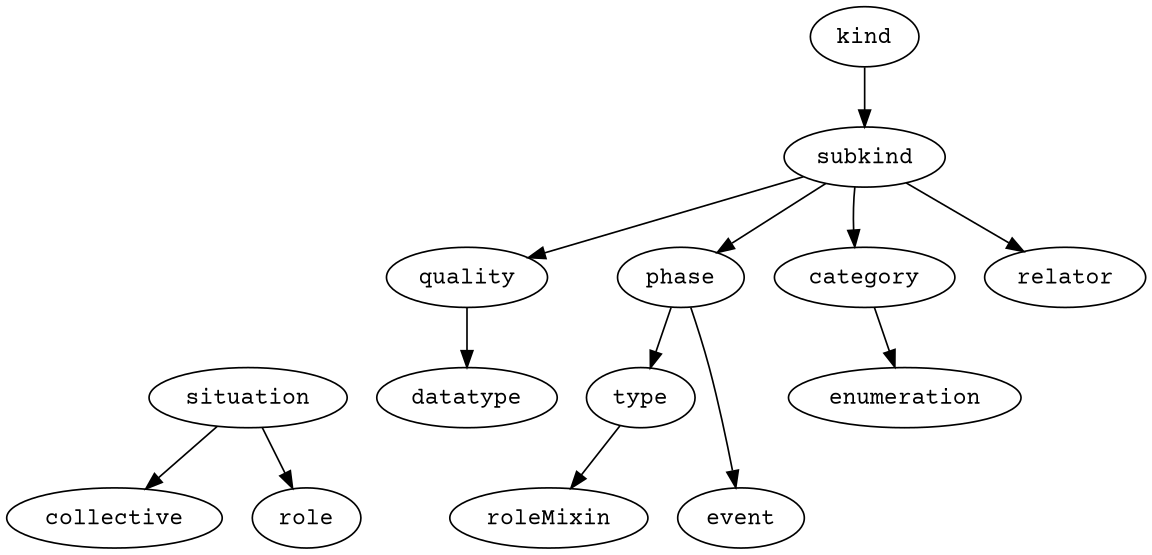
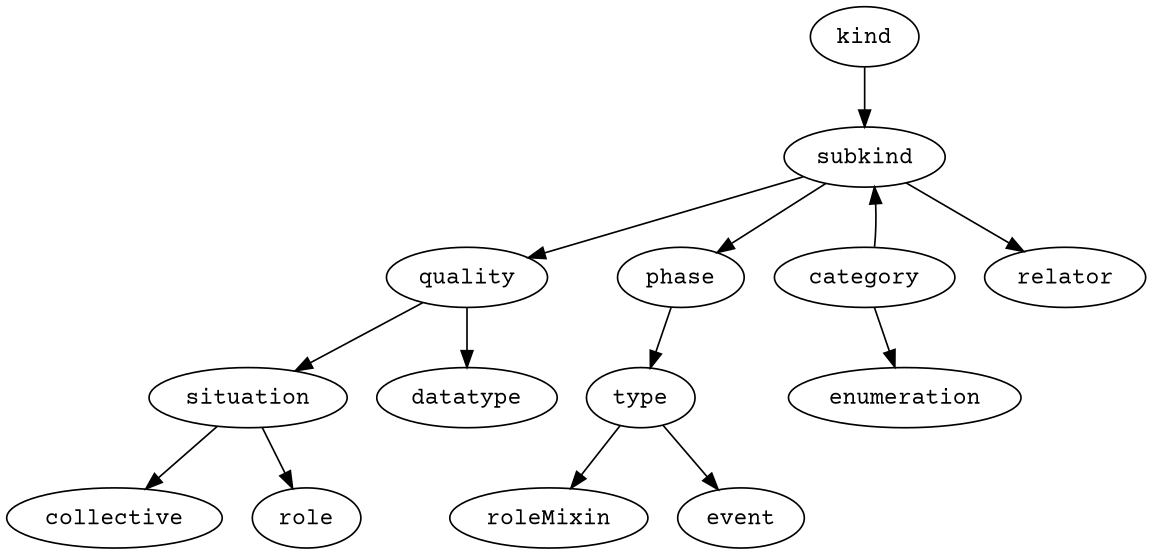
edge "subkind" -> "category": reversed
edge "quality" -> "situation": added
edge "phase" -> "event": now "type" -> "event"
